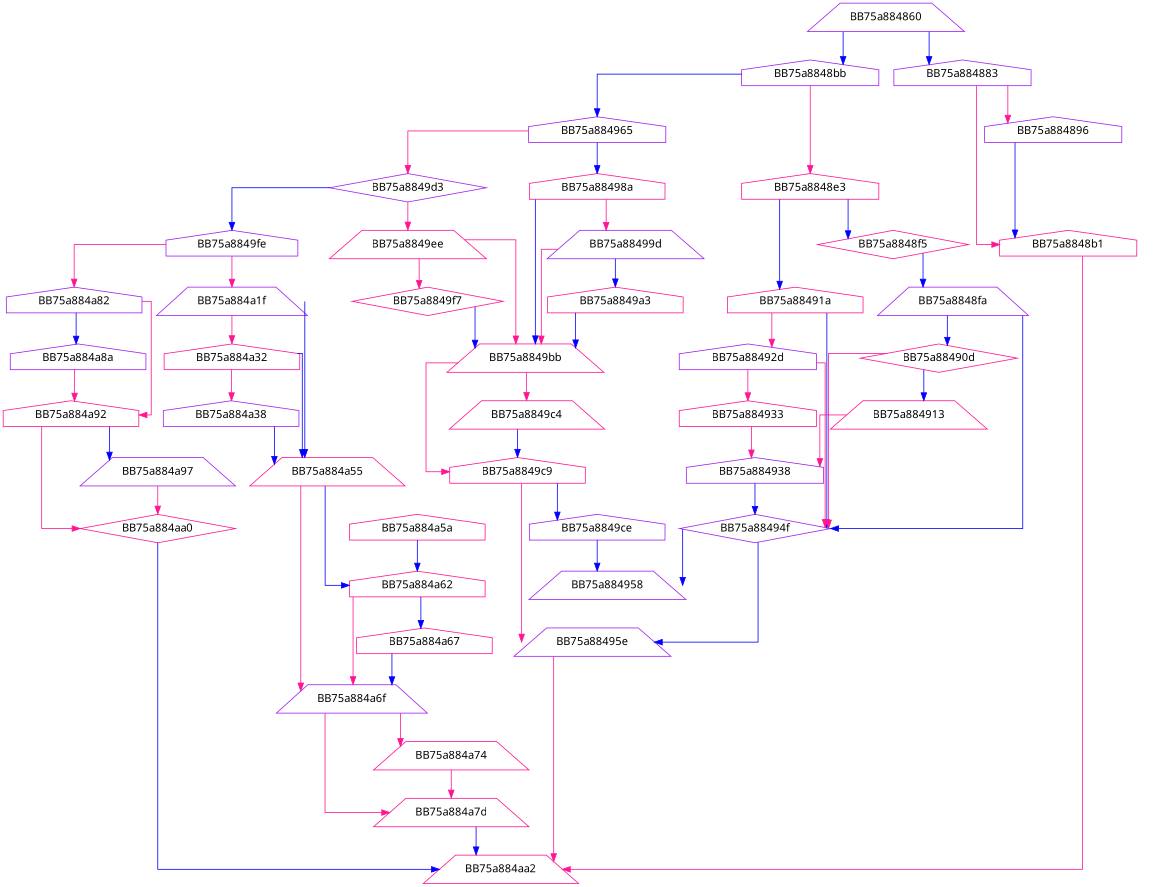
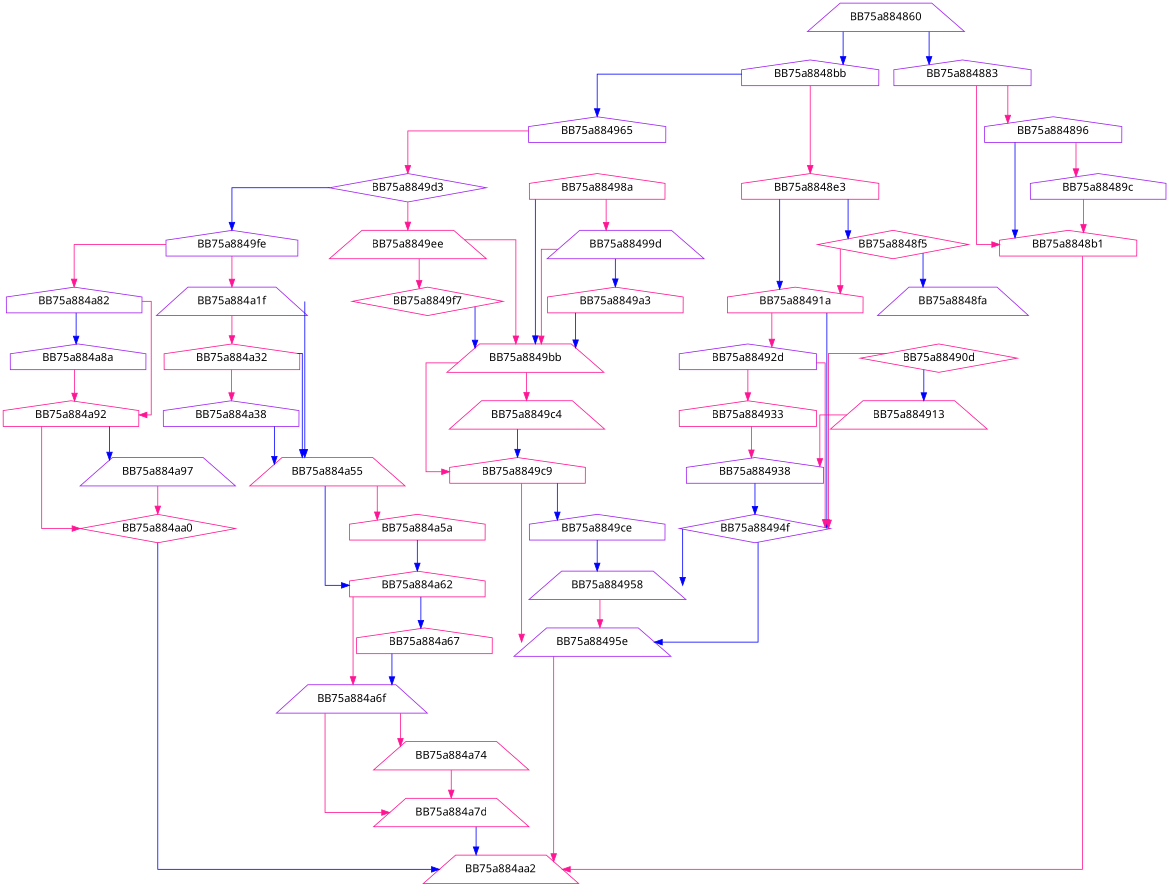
edge "BB75a884965" -> "BB75a88498a": removed
node "BB75a88489c": added
edge "BB75a8848f5" -> "BB75a88491a": added
edge "BB75a8848fa" -> "BB75a88490d": removed
edge "BB75a8848fa" -> "BB75a88494f": removed
edge "BB75a884a55" -> "BB75a884a6f": now "BB75a884a55" -> "BB75a884a5a"
edge "BB75a884958" -> "BB75a88495e": added
